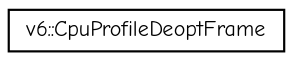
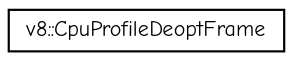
node "v6::CpuProfileDeoptFrame": label "v6::CpuProfileDeoptFrame" -> "v8::CpuProfileDeoptFrame"
